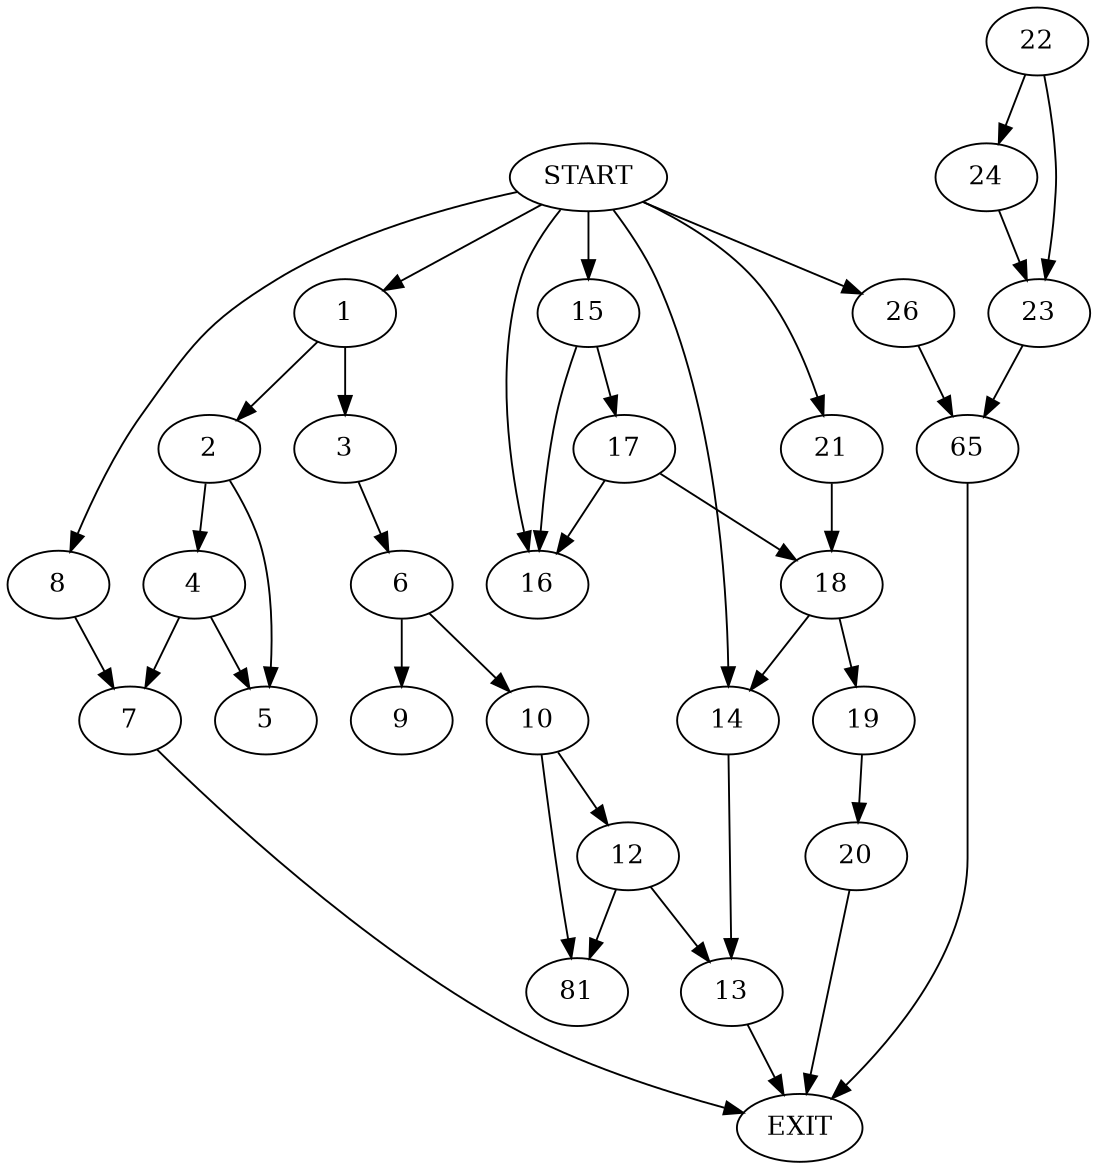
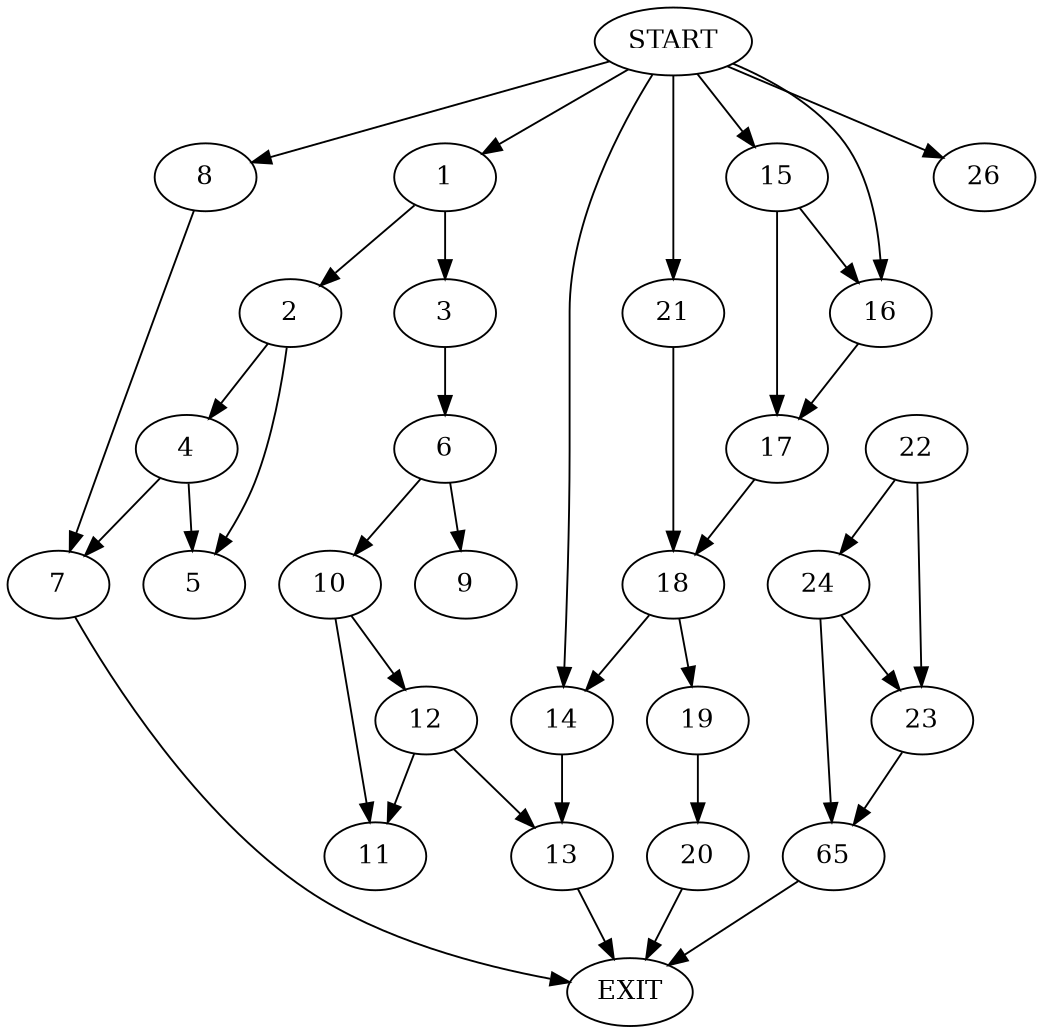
edge "26" -> "65": now "24" -> "65"
edge "17" -> "16": reversed
node "81": label "81" -> "11"
